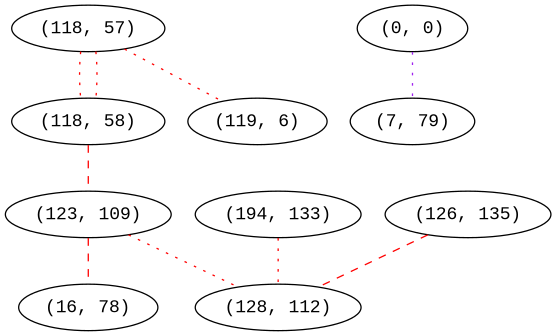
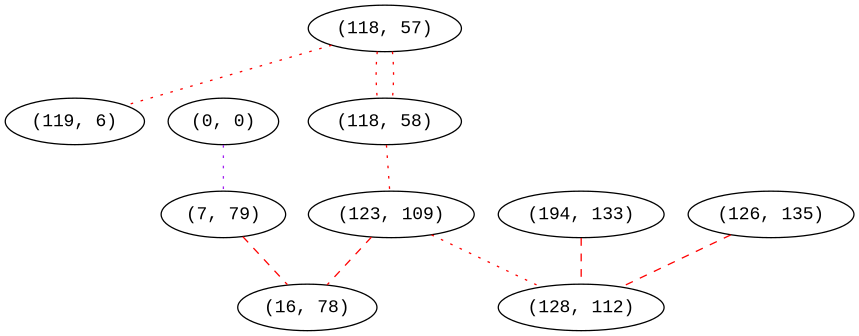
edge "(118, 58)" -- "(123, 109)": style dashed -> dotted
edge "(7, 79)" -- "(16, 78)": added
edge "(194, 133)" -- "(128, 112)": style dotted -> dashed
